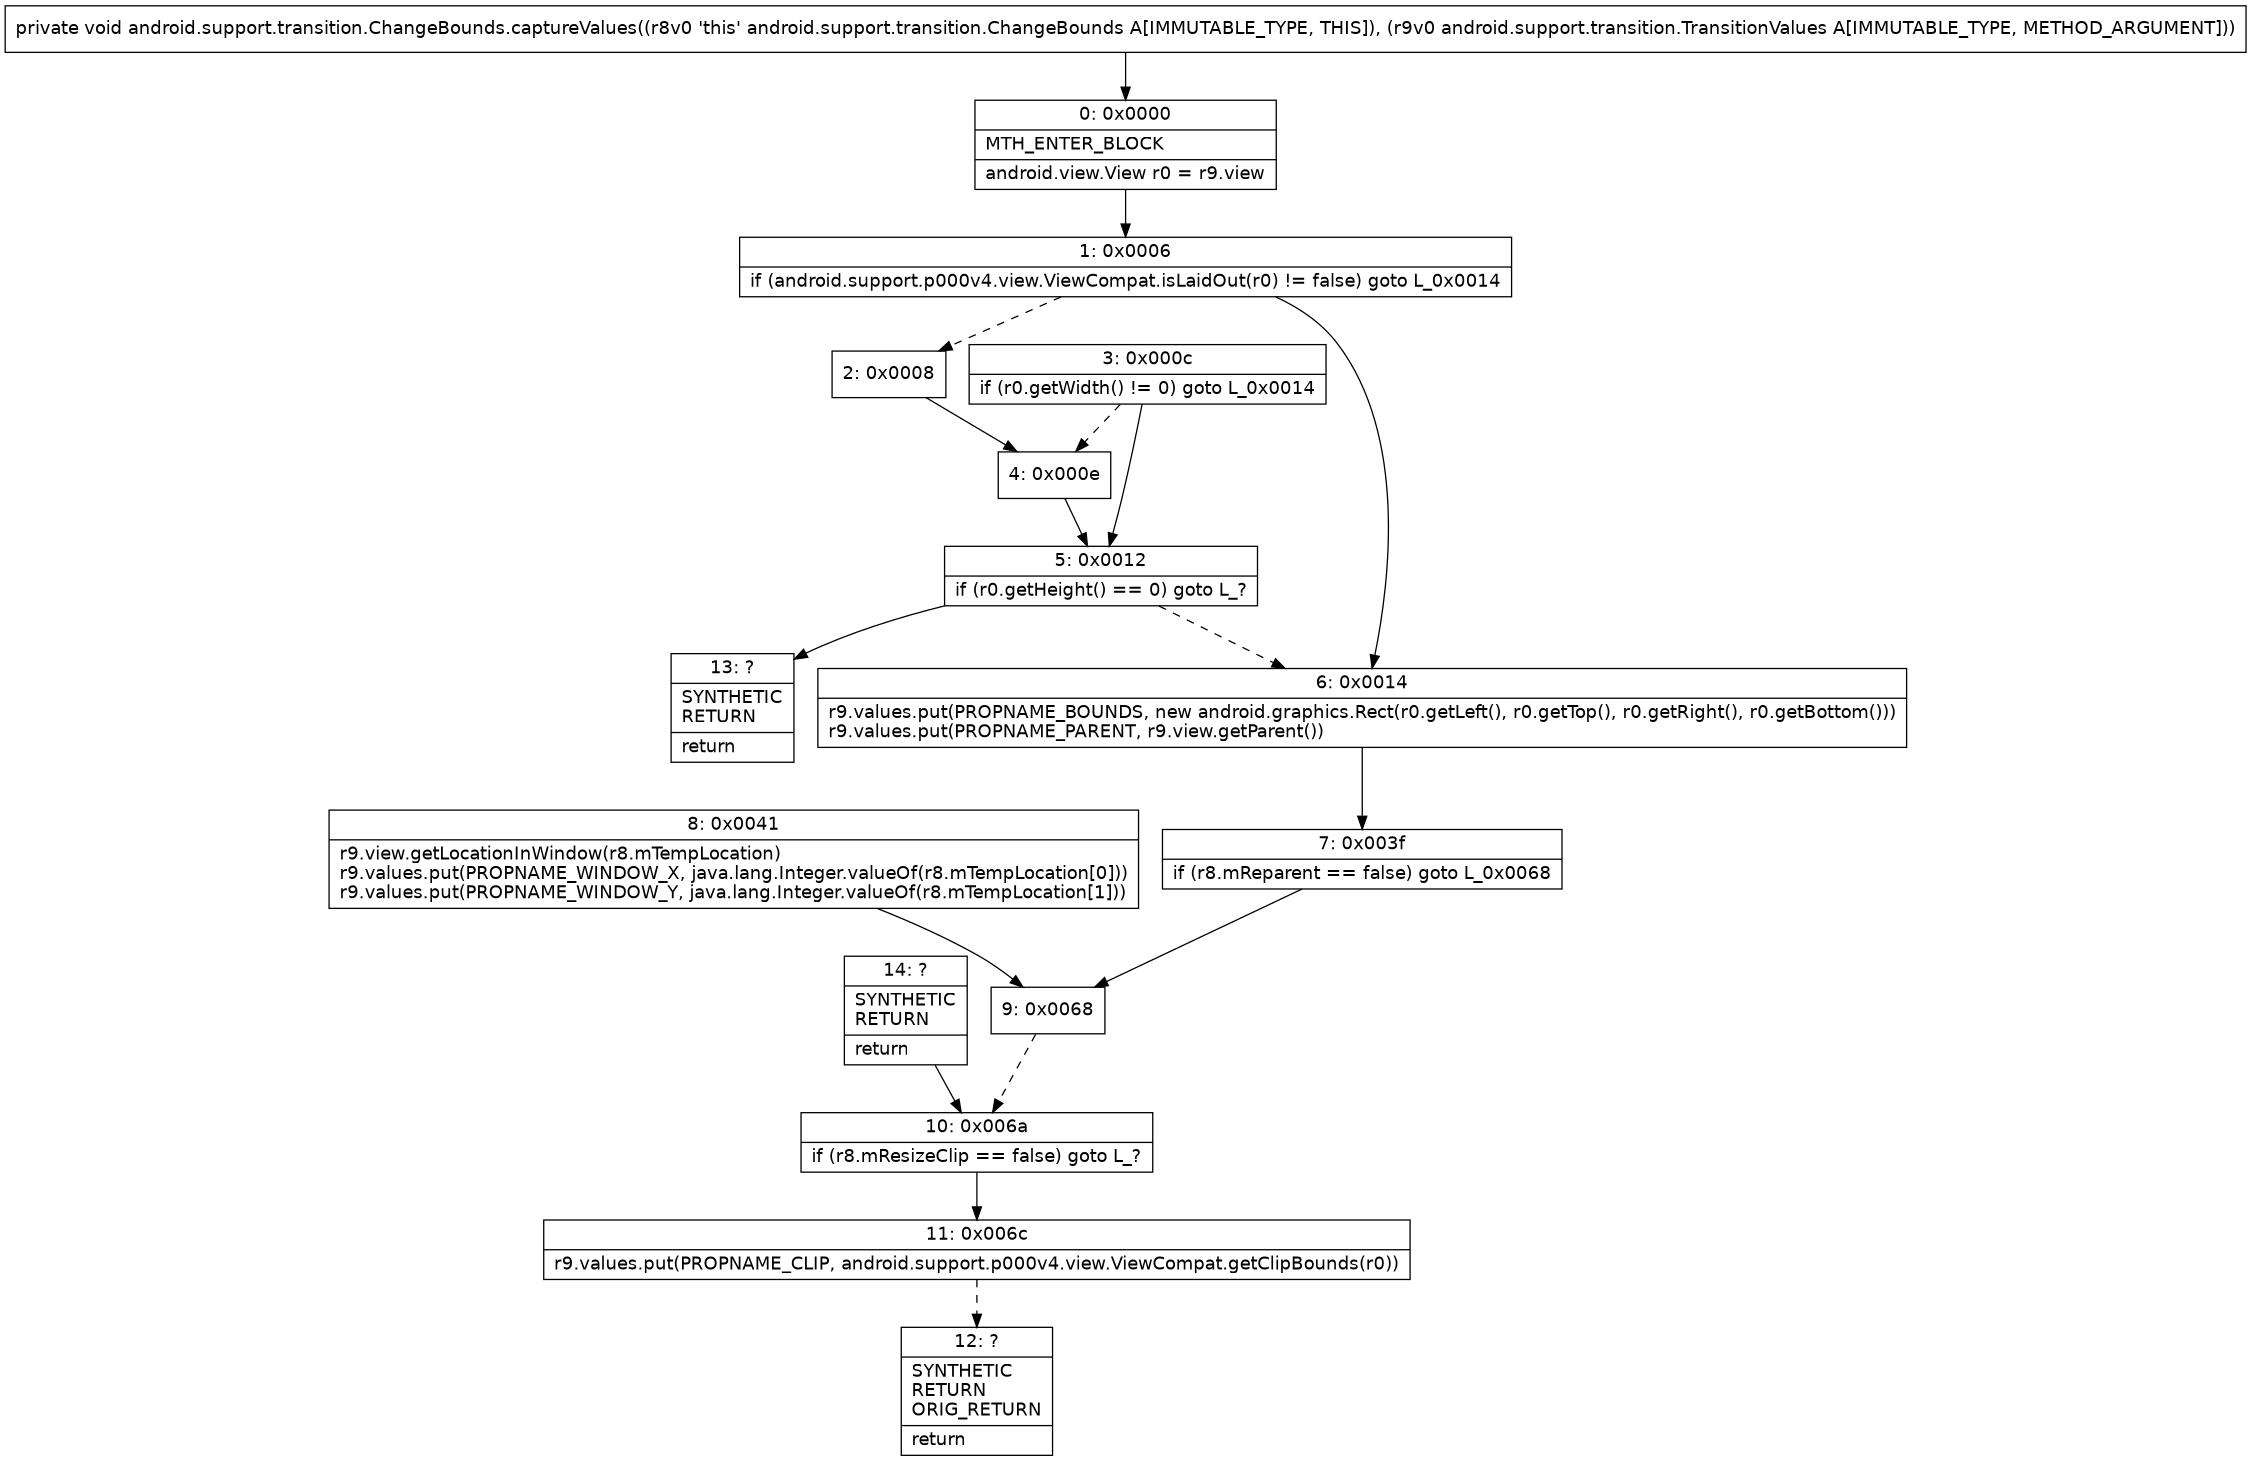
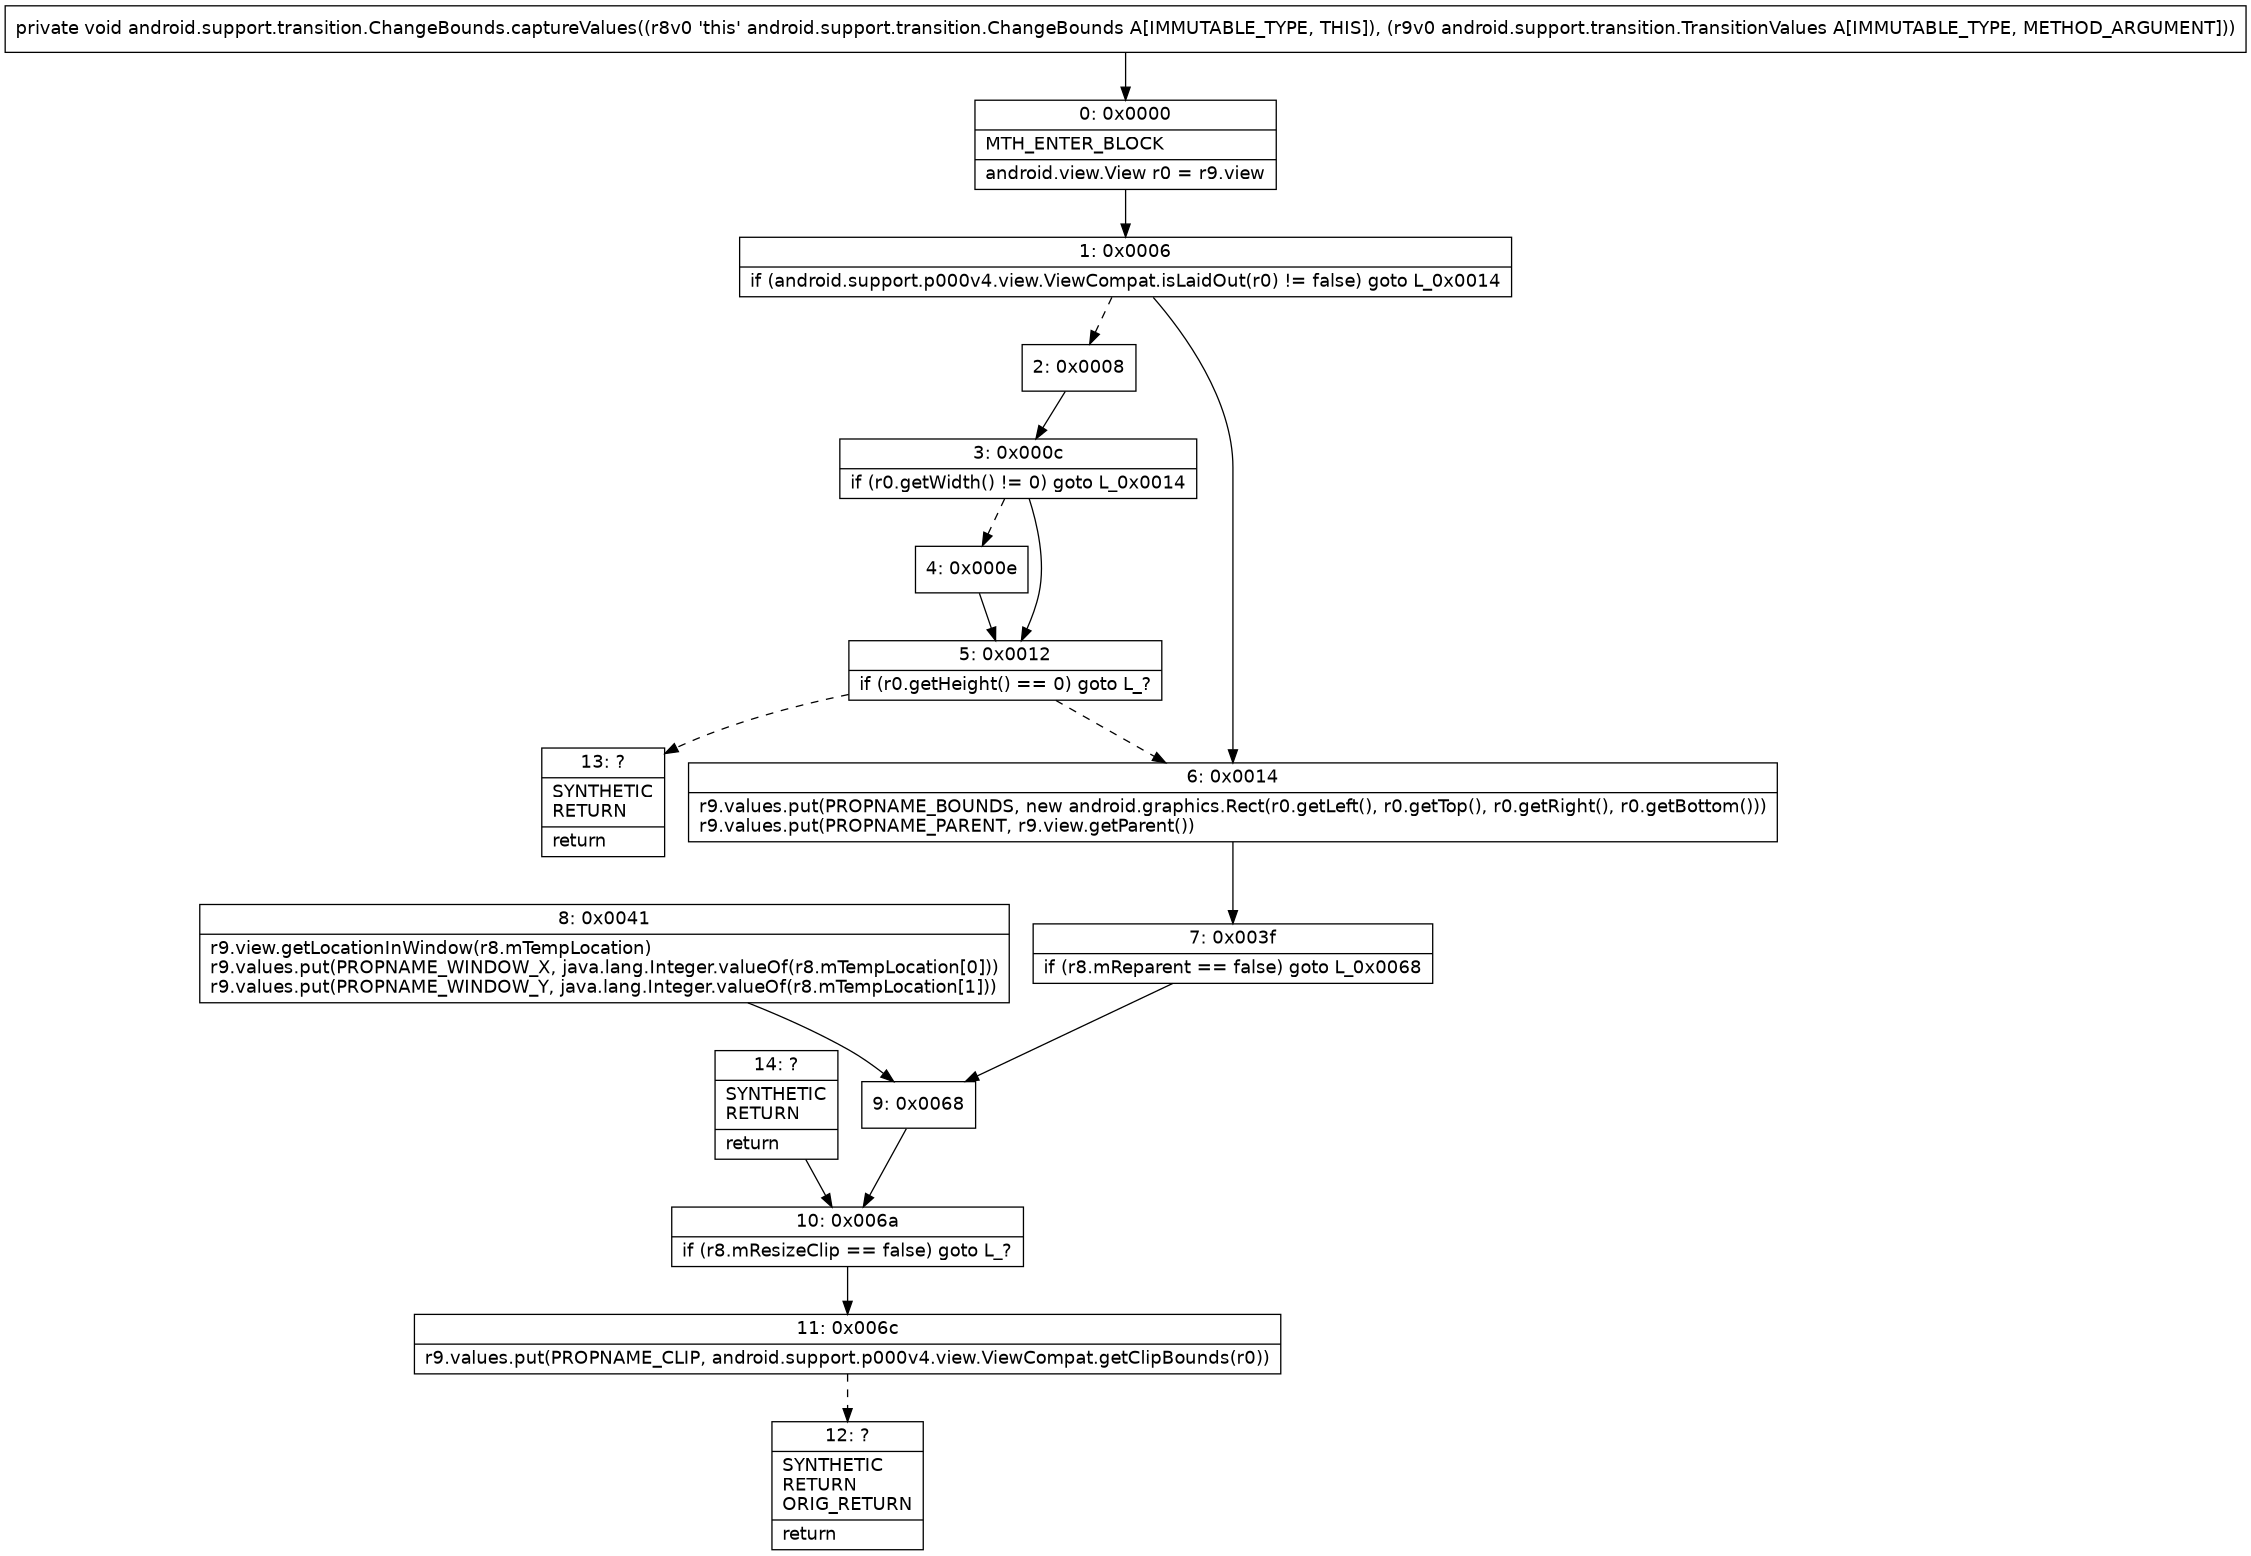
edge "2: 0x0008" -> "4: 0x000e": now "2: 0x0008" -> "3: 0x000c"
edge "5: 0x0012" -> "13: ?": style solid -> dashed
edge "9: 0x0068" -> "10: 0x006a": style dashed -> solid
